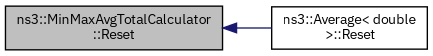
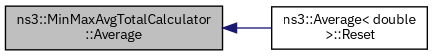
node "ns3::MinMaxAvgTotalCalculator ::Reset": label "ns3::MinMaxAvgTotalCalculator ::Reset" -> "ns3::MinMaxAvgTotalCalculator ::Average"
